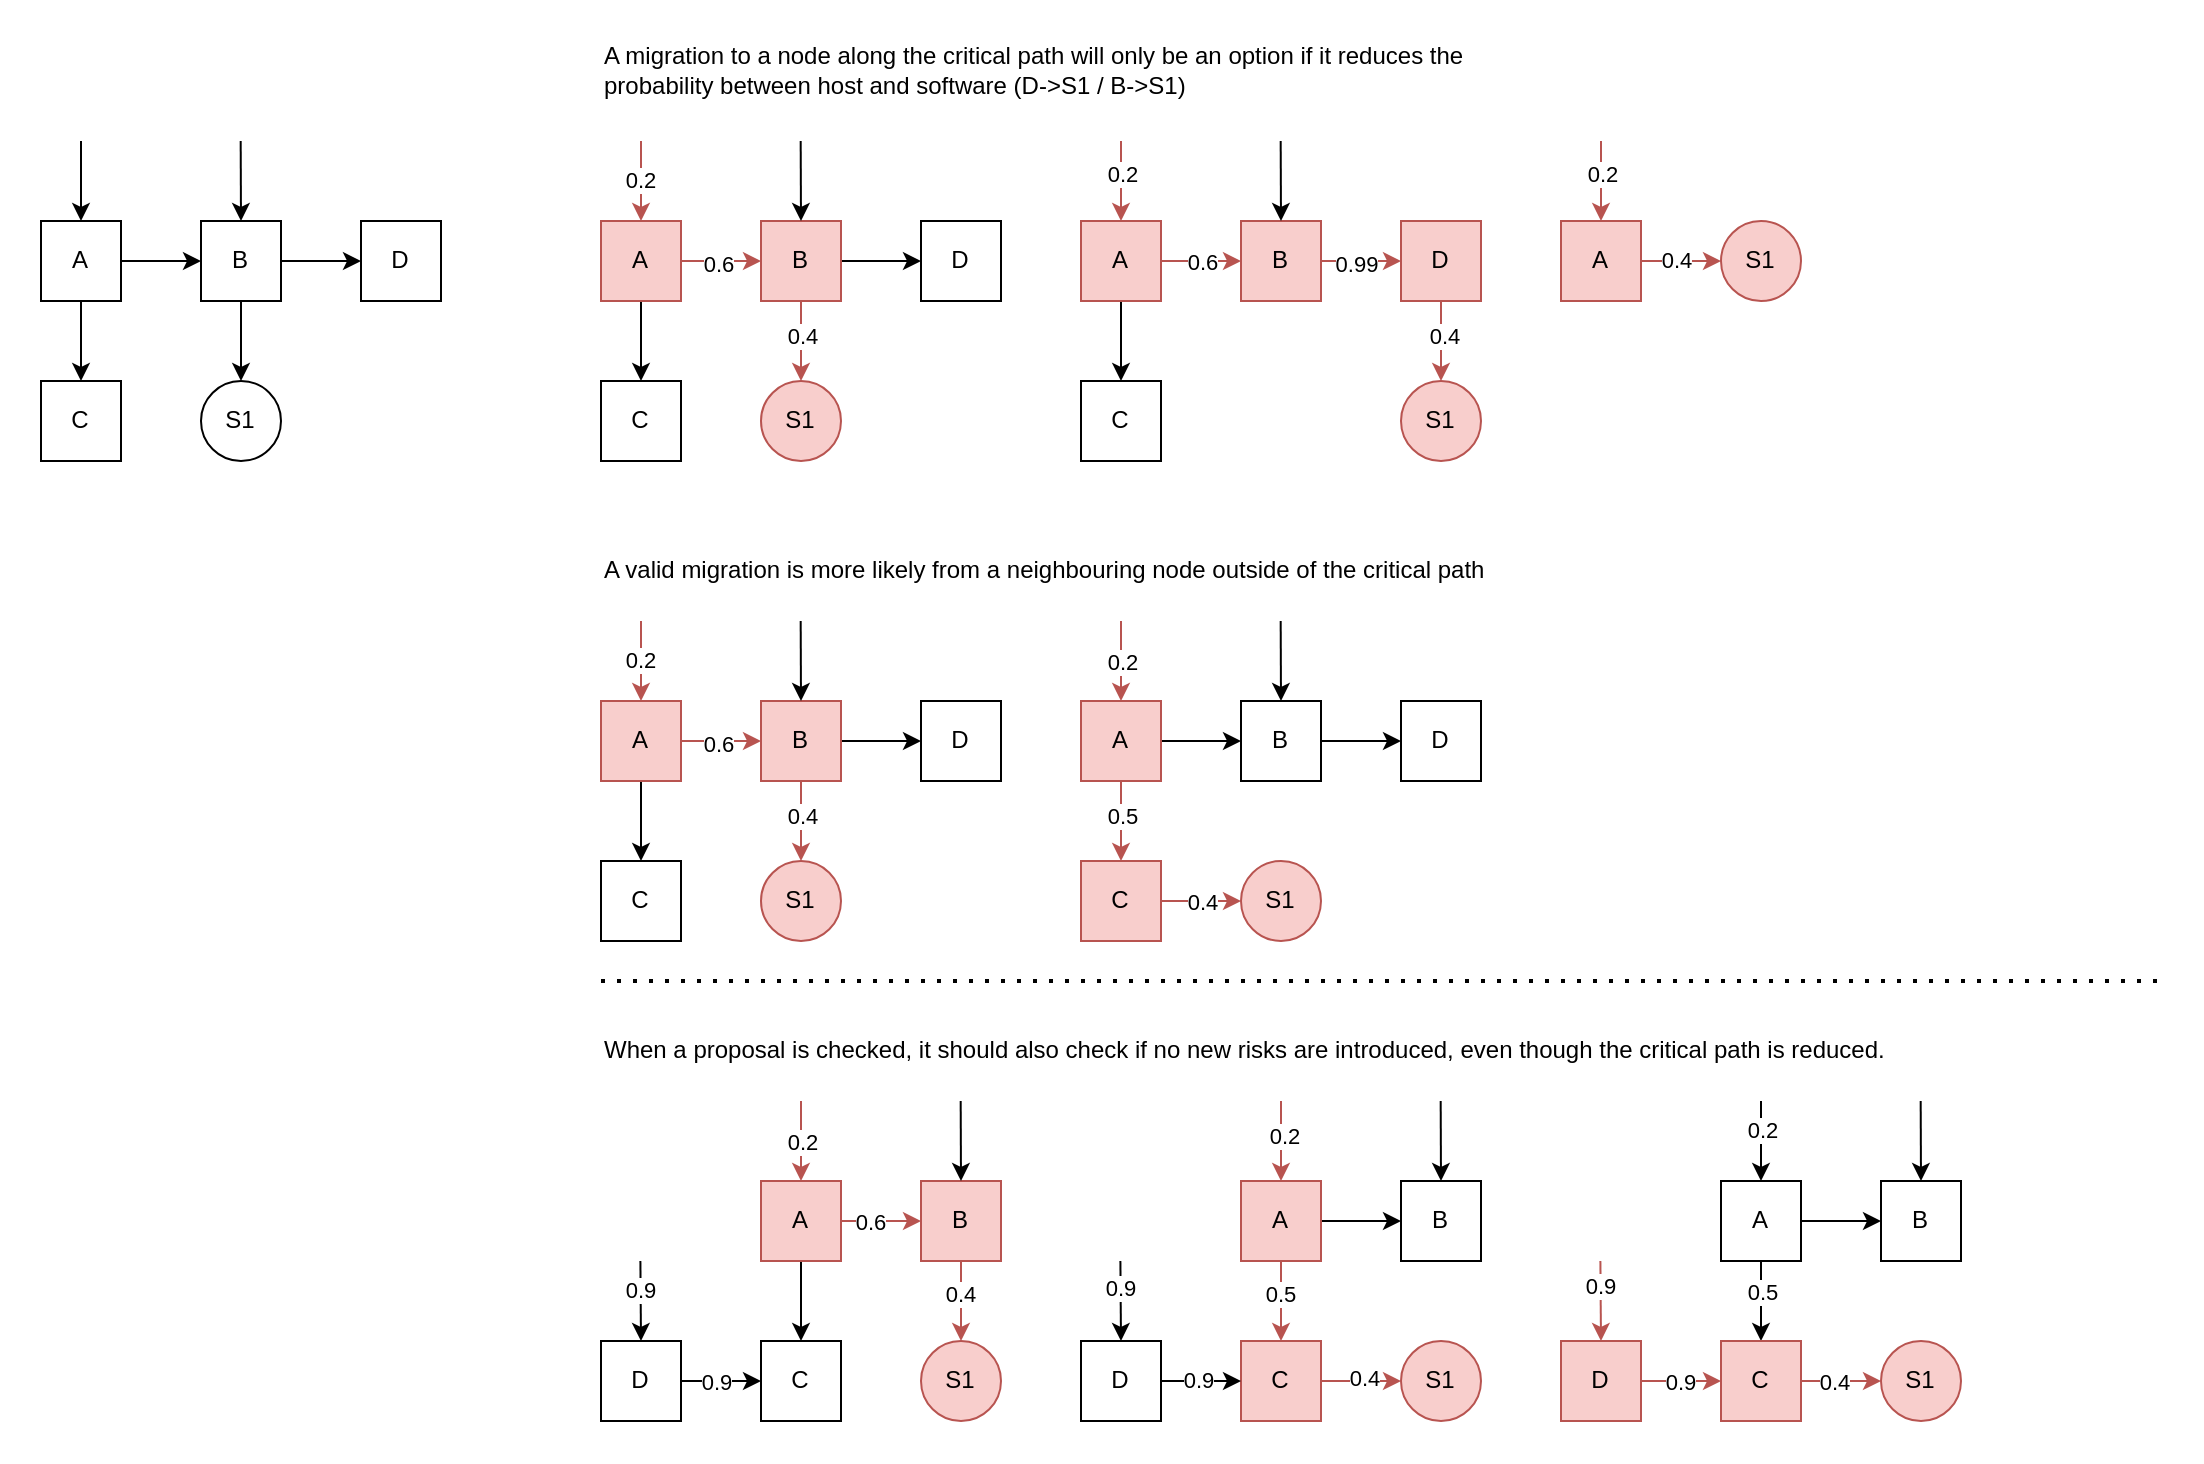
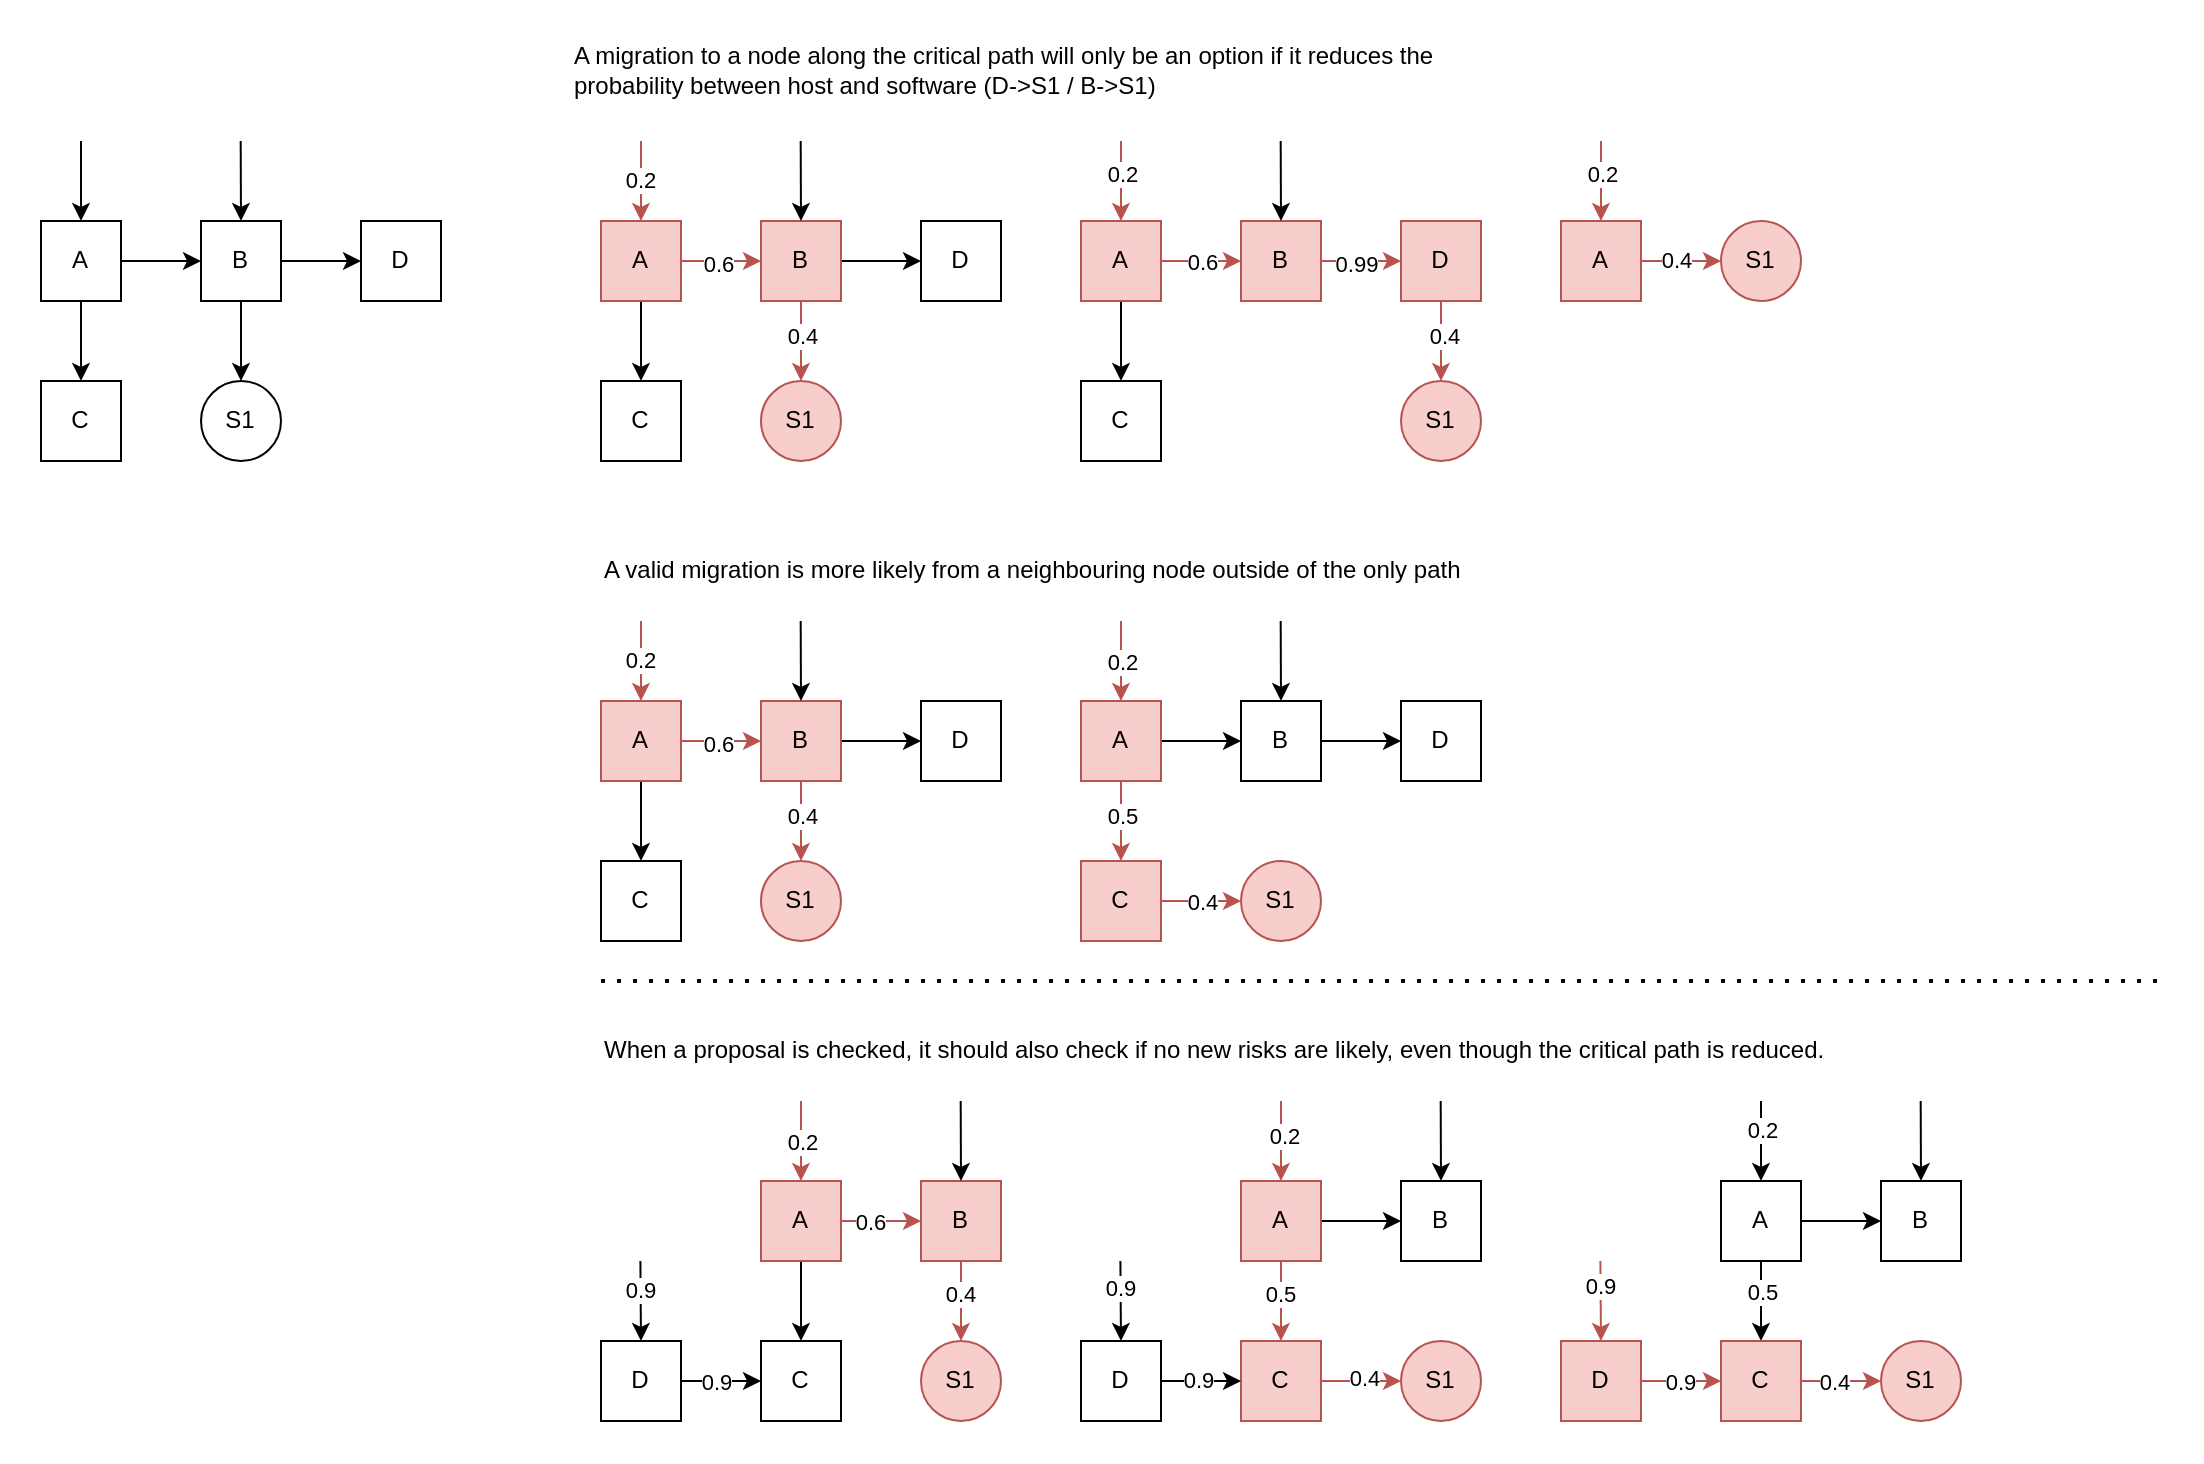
node "A migration to a node along the critical path will only be an option if it reduces the probability between host and software (D->S1 / B->S1)": moved (1041, 71) -> (1011, 71)
node "A valid migration is more likely from a neighbouring node outside of the critical path": label "A valid migration is more likely from a neighbouring node outside of the critical path" -> "A valid migration is more likely from a neighbouring node outside of the only path"
node "When a proposal is checked, it should also check if no new risks are introduced, even though the critical path is reduced.": label "When a proposal is checked, it should also check if no new risks are introduced, even though the critical path is reduced." -> "When a proposal is checked, it should also check if no new risks are likely, even though the critical path is reduced."
